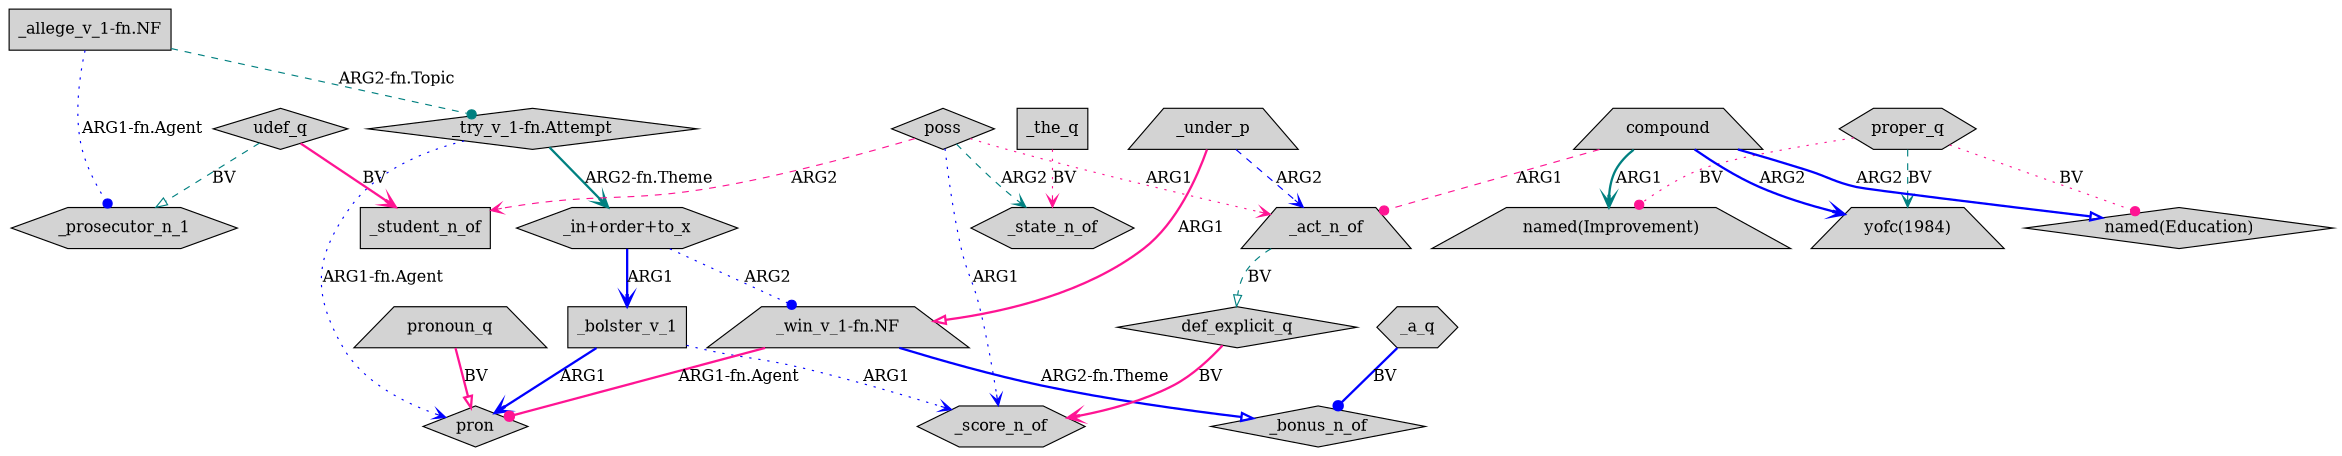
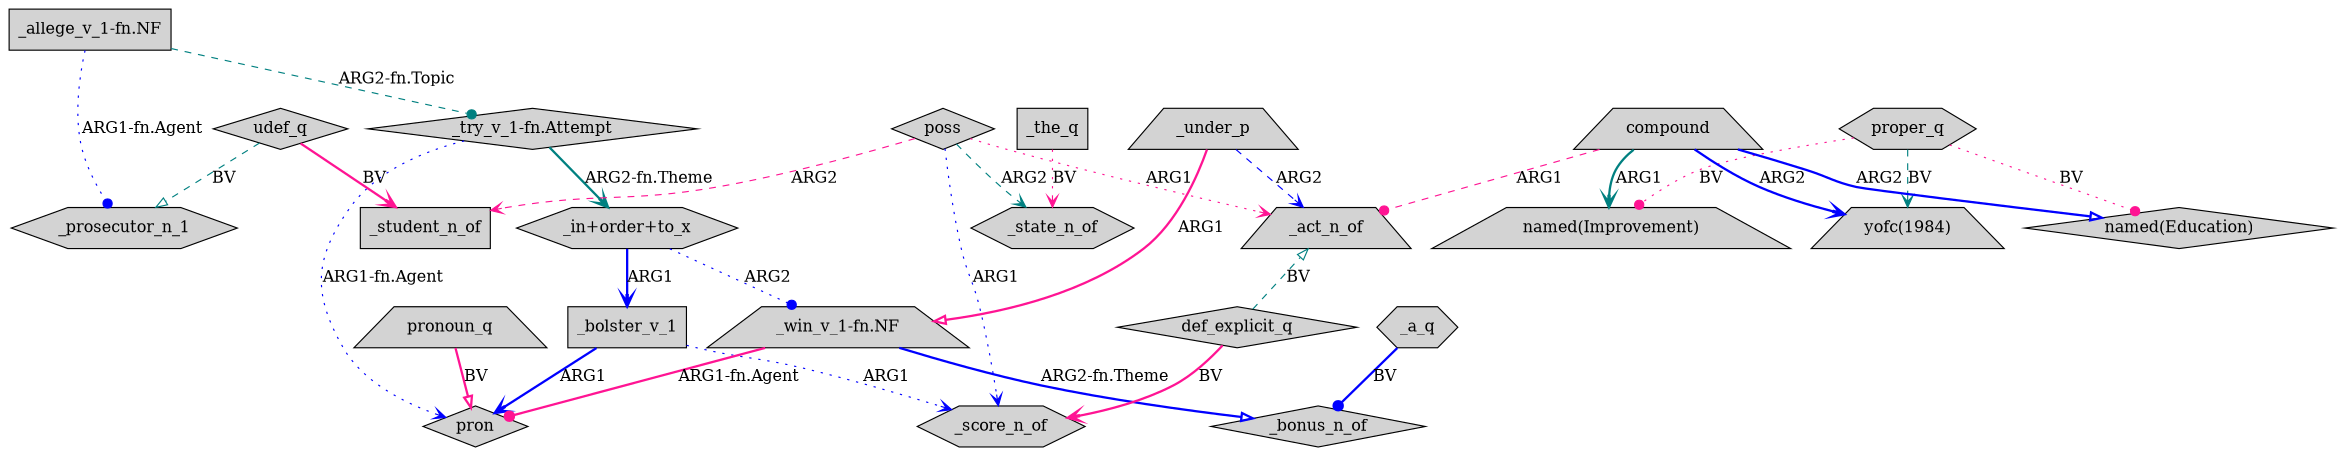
edge "_act_n_of" -> "def_explicit_q": reversed
